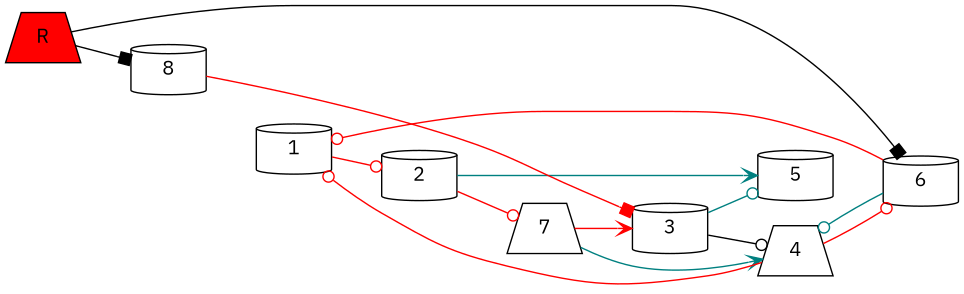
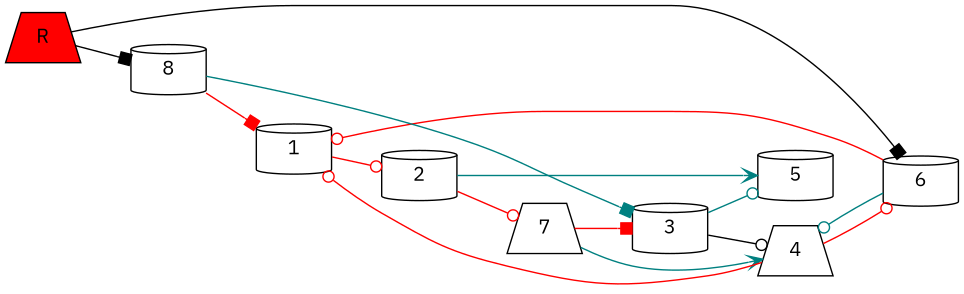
edge "8" -> "1": added
edge "8" -> "3": color red -> teal
edge "7" -> "3": arrowhead vee -> box
